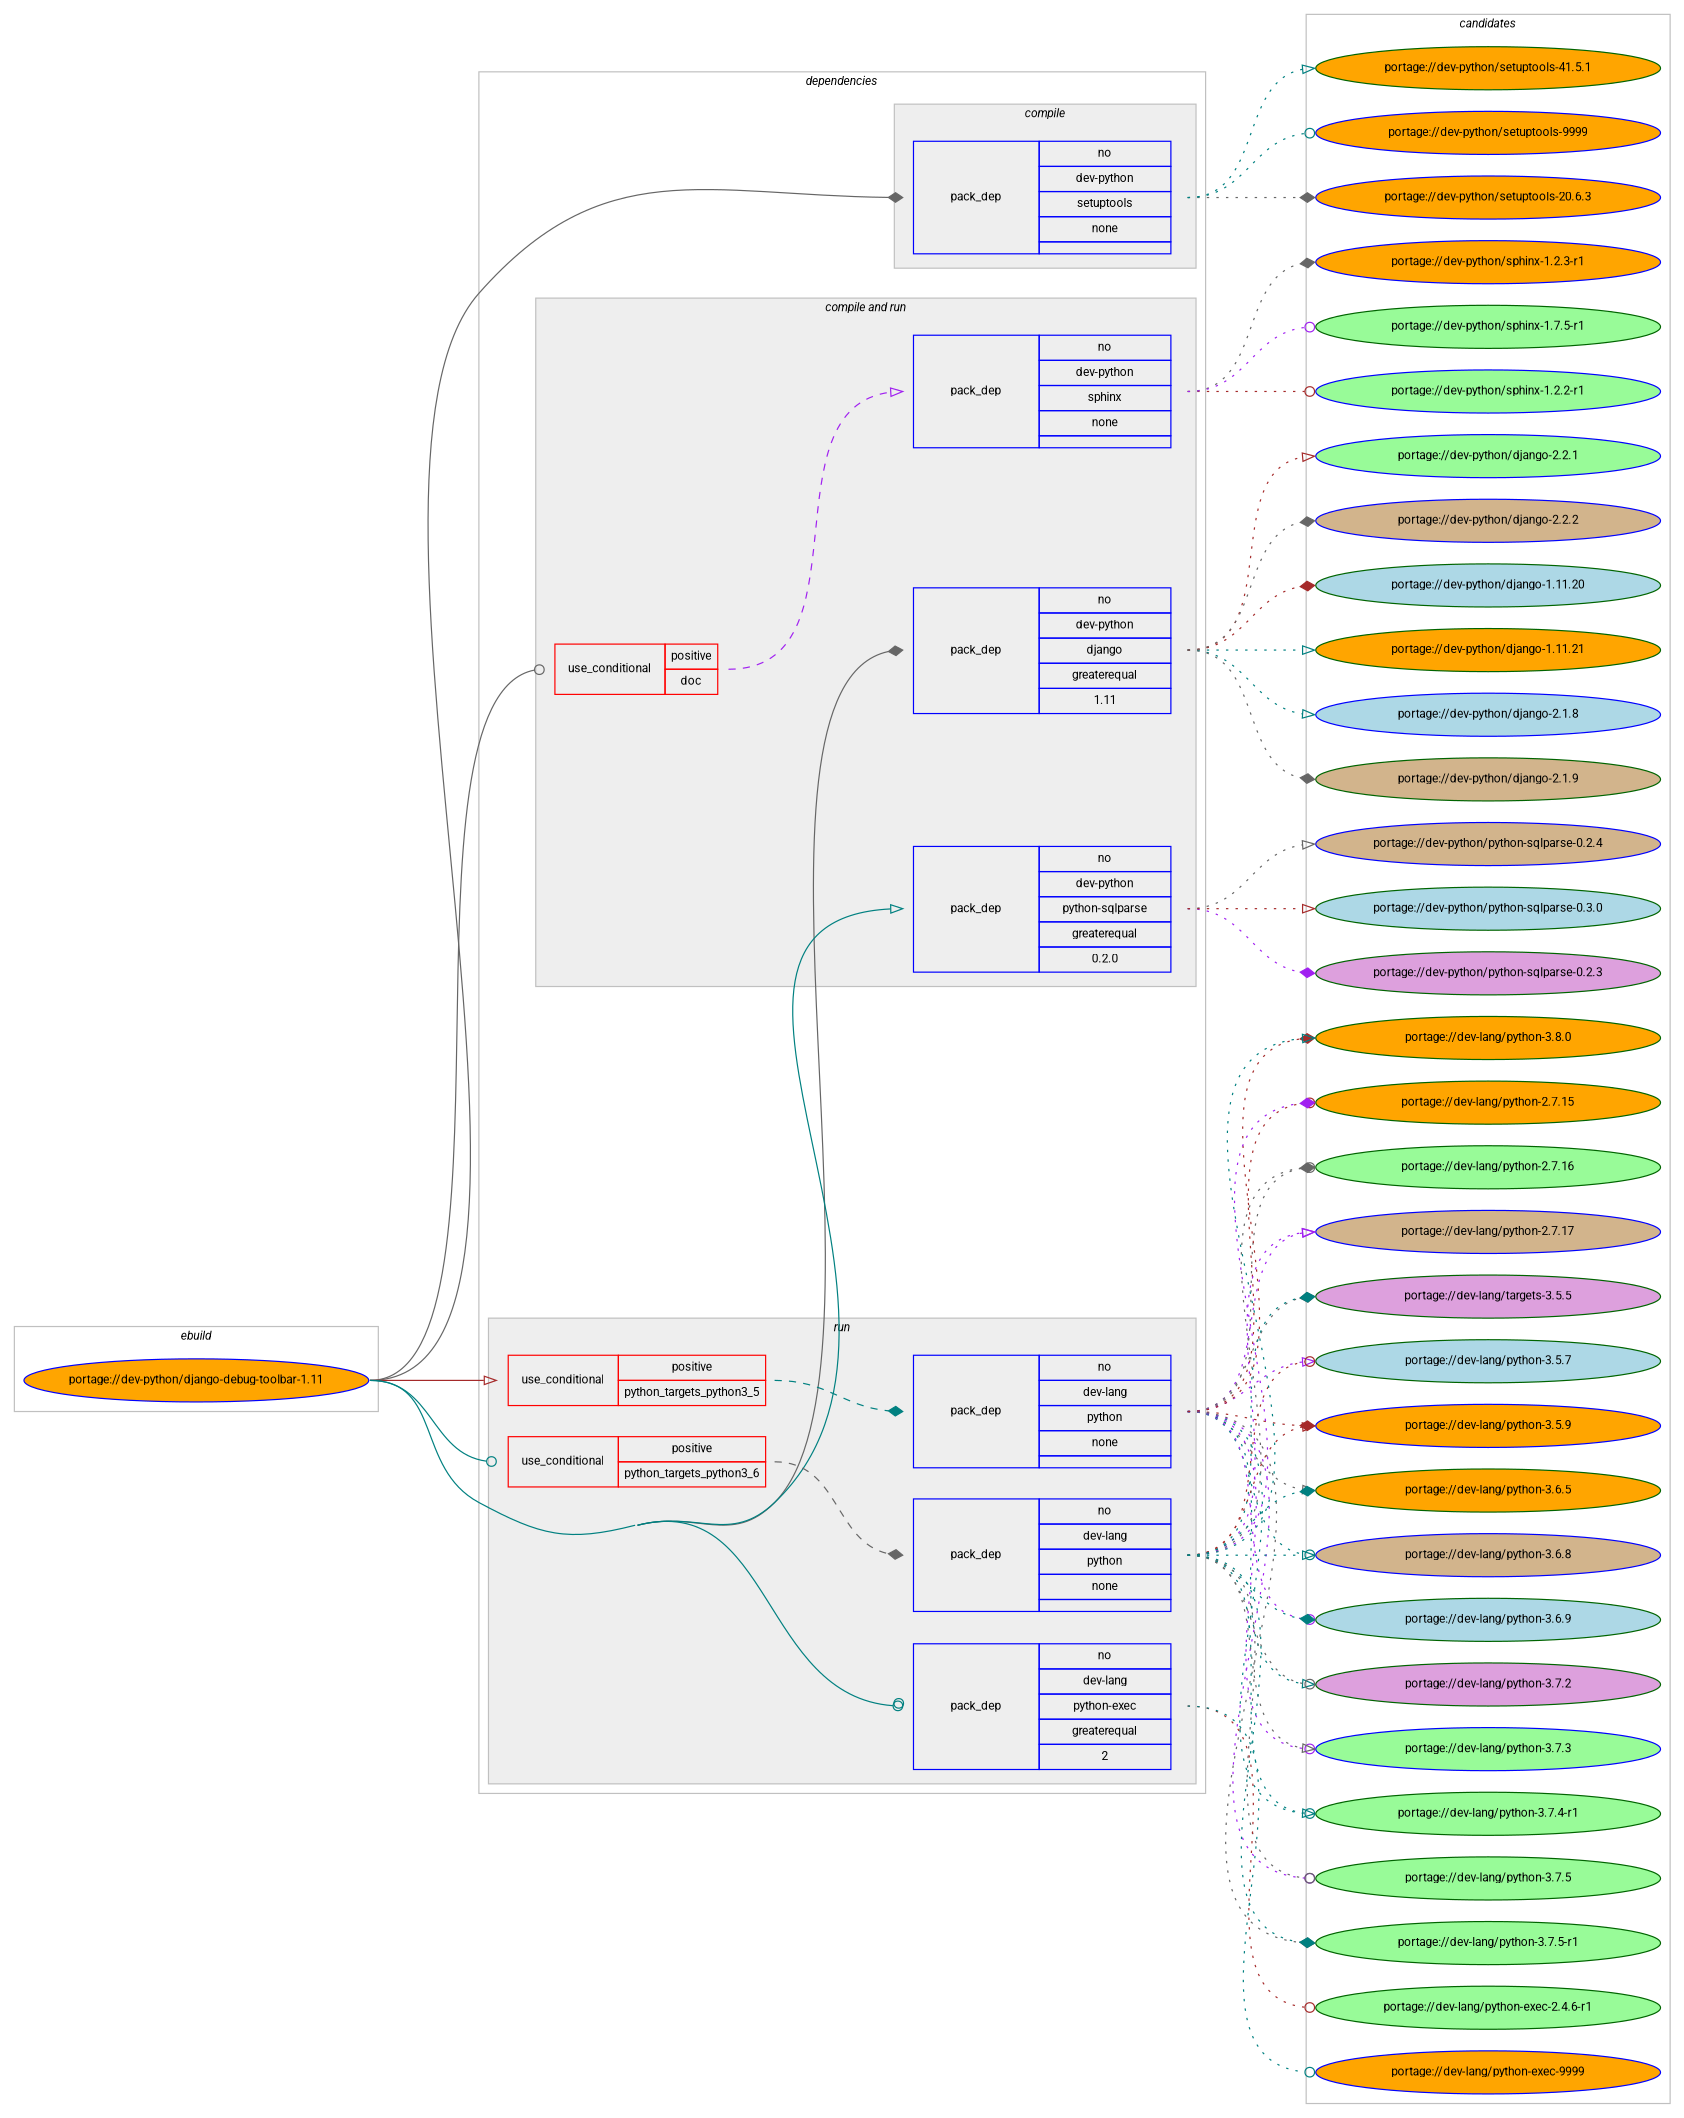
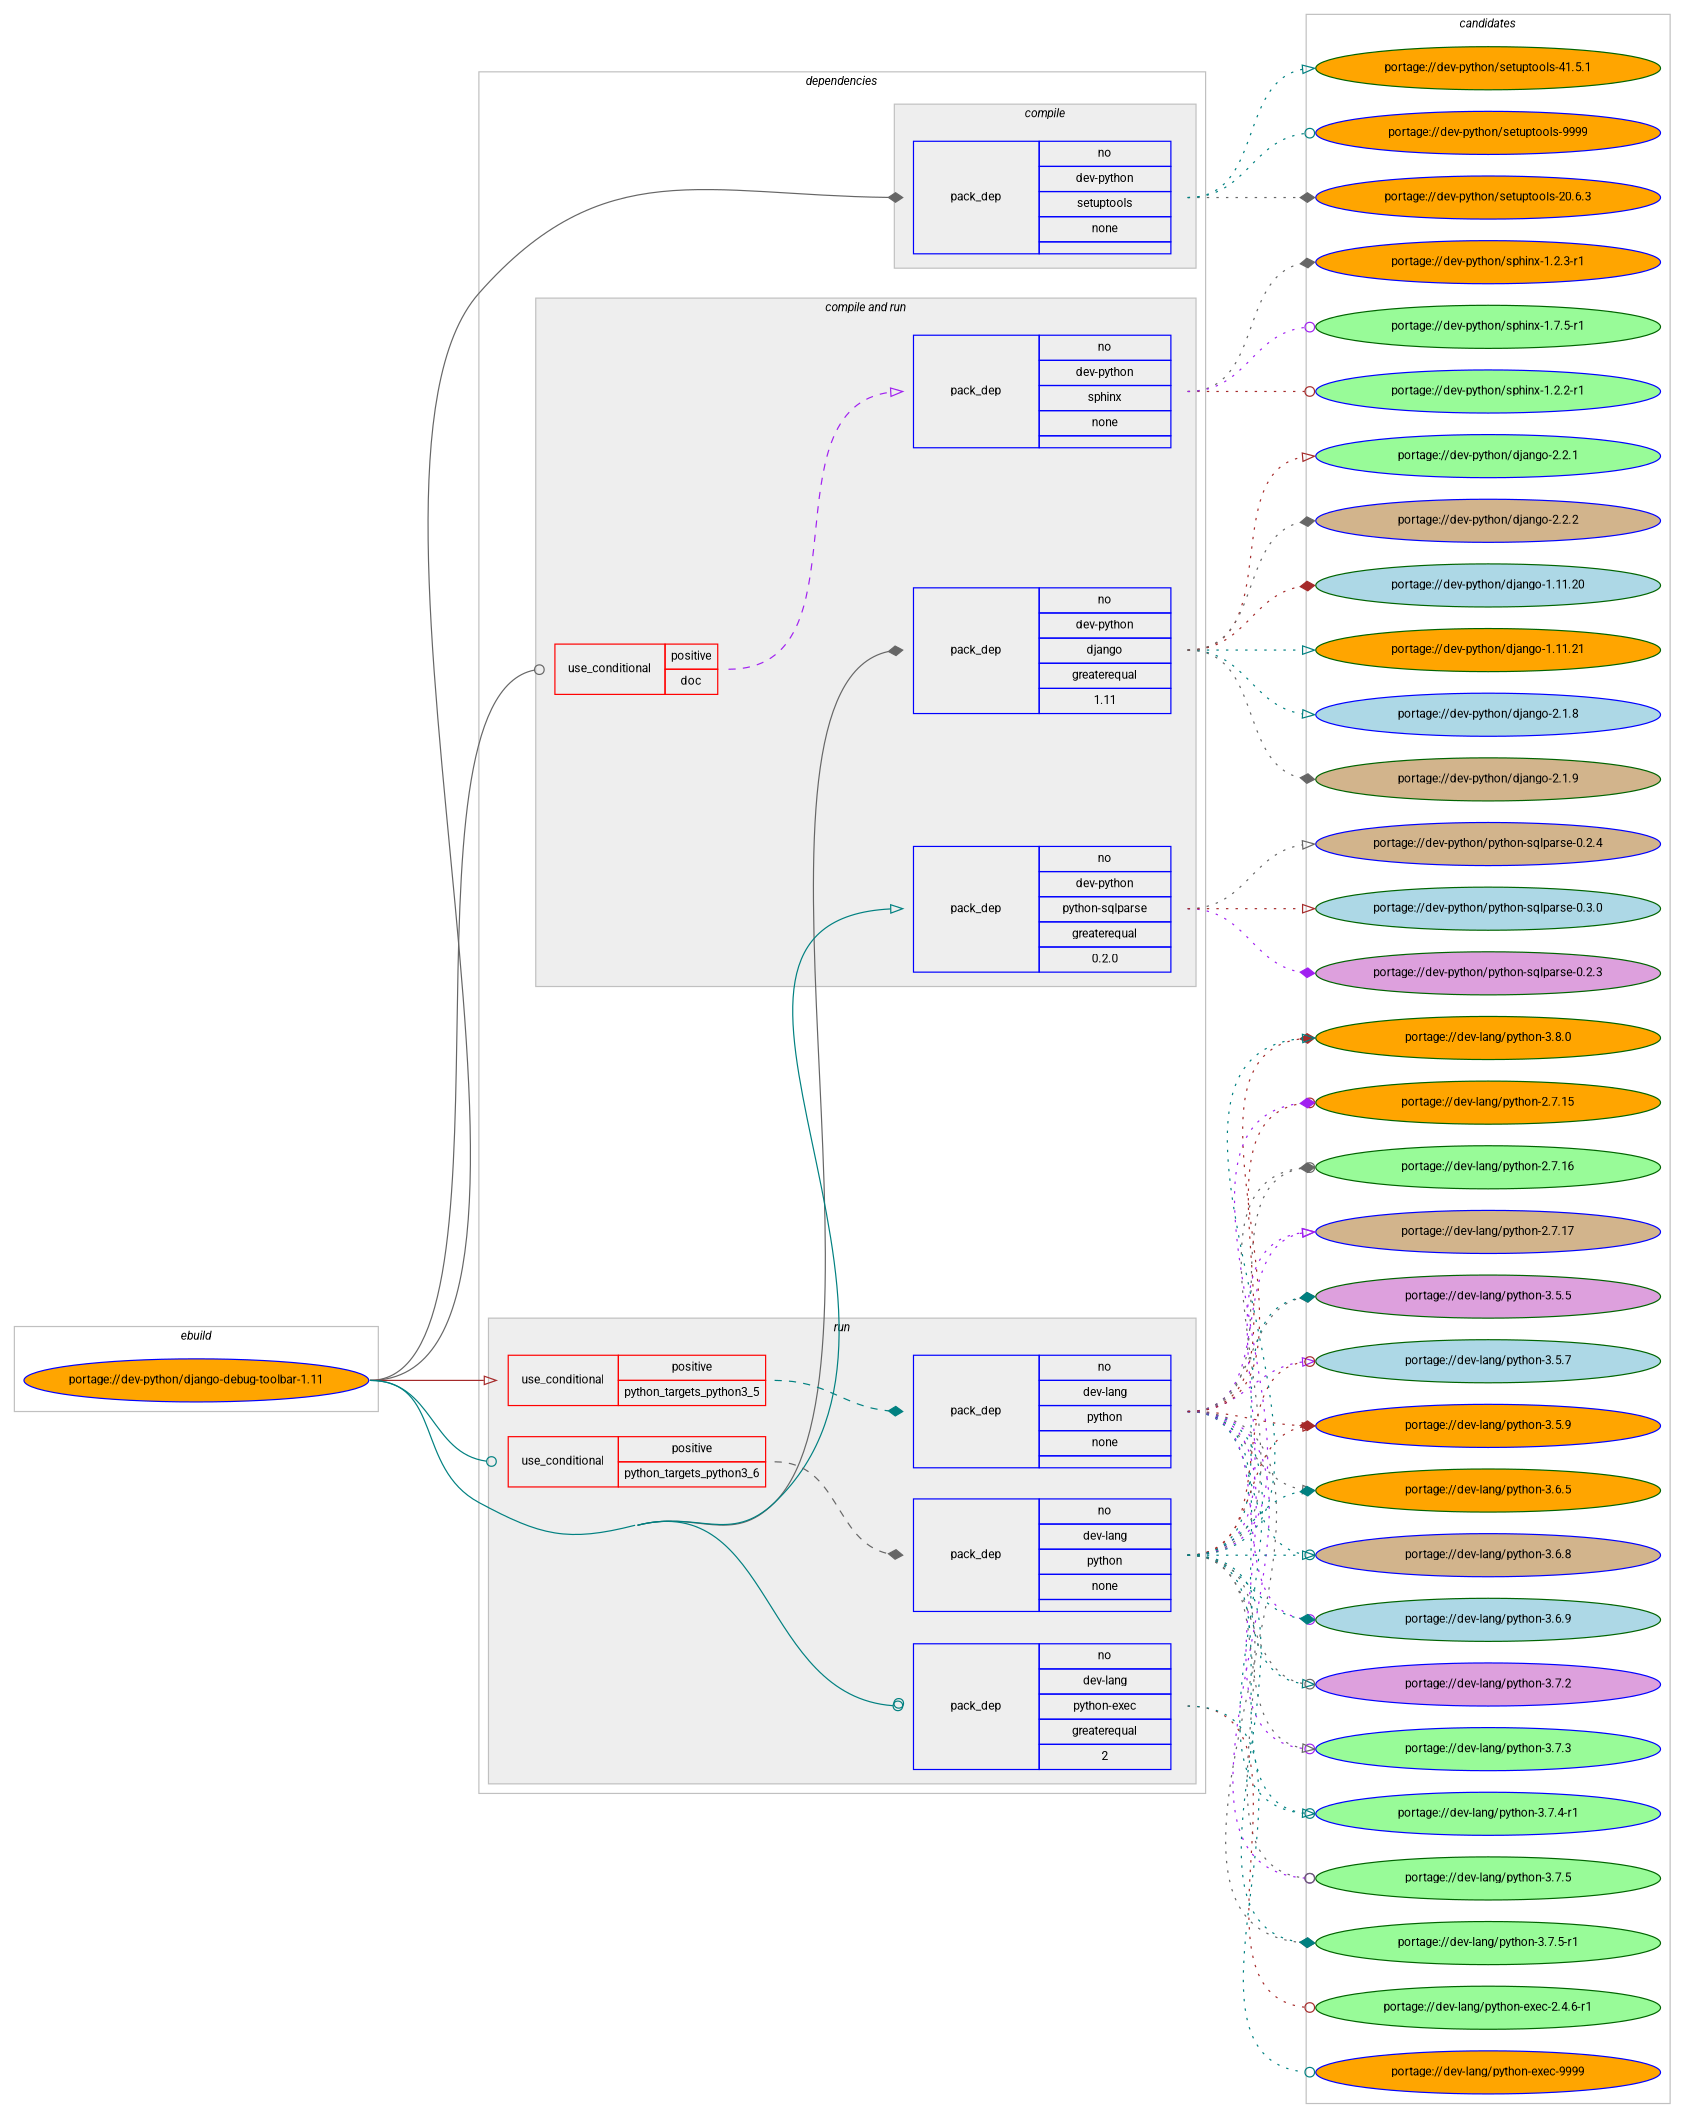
node "portage://dev-lang/targets-3.5.5": label "portage://dev-lang/targets-3.5.5" -> "portage://dev-lang/python-3.5.5"
node "portage://dev-lang/python-3.7.2": color darkgreen -> blue
node "portage://dev-lang/python-3.7.4-r1": color darkgreen -> blue
